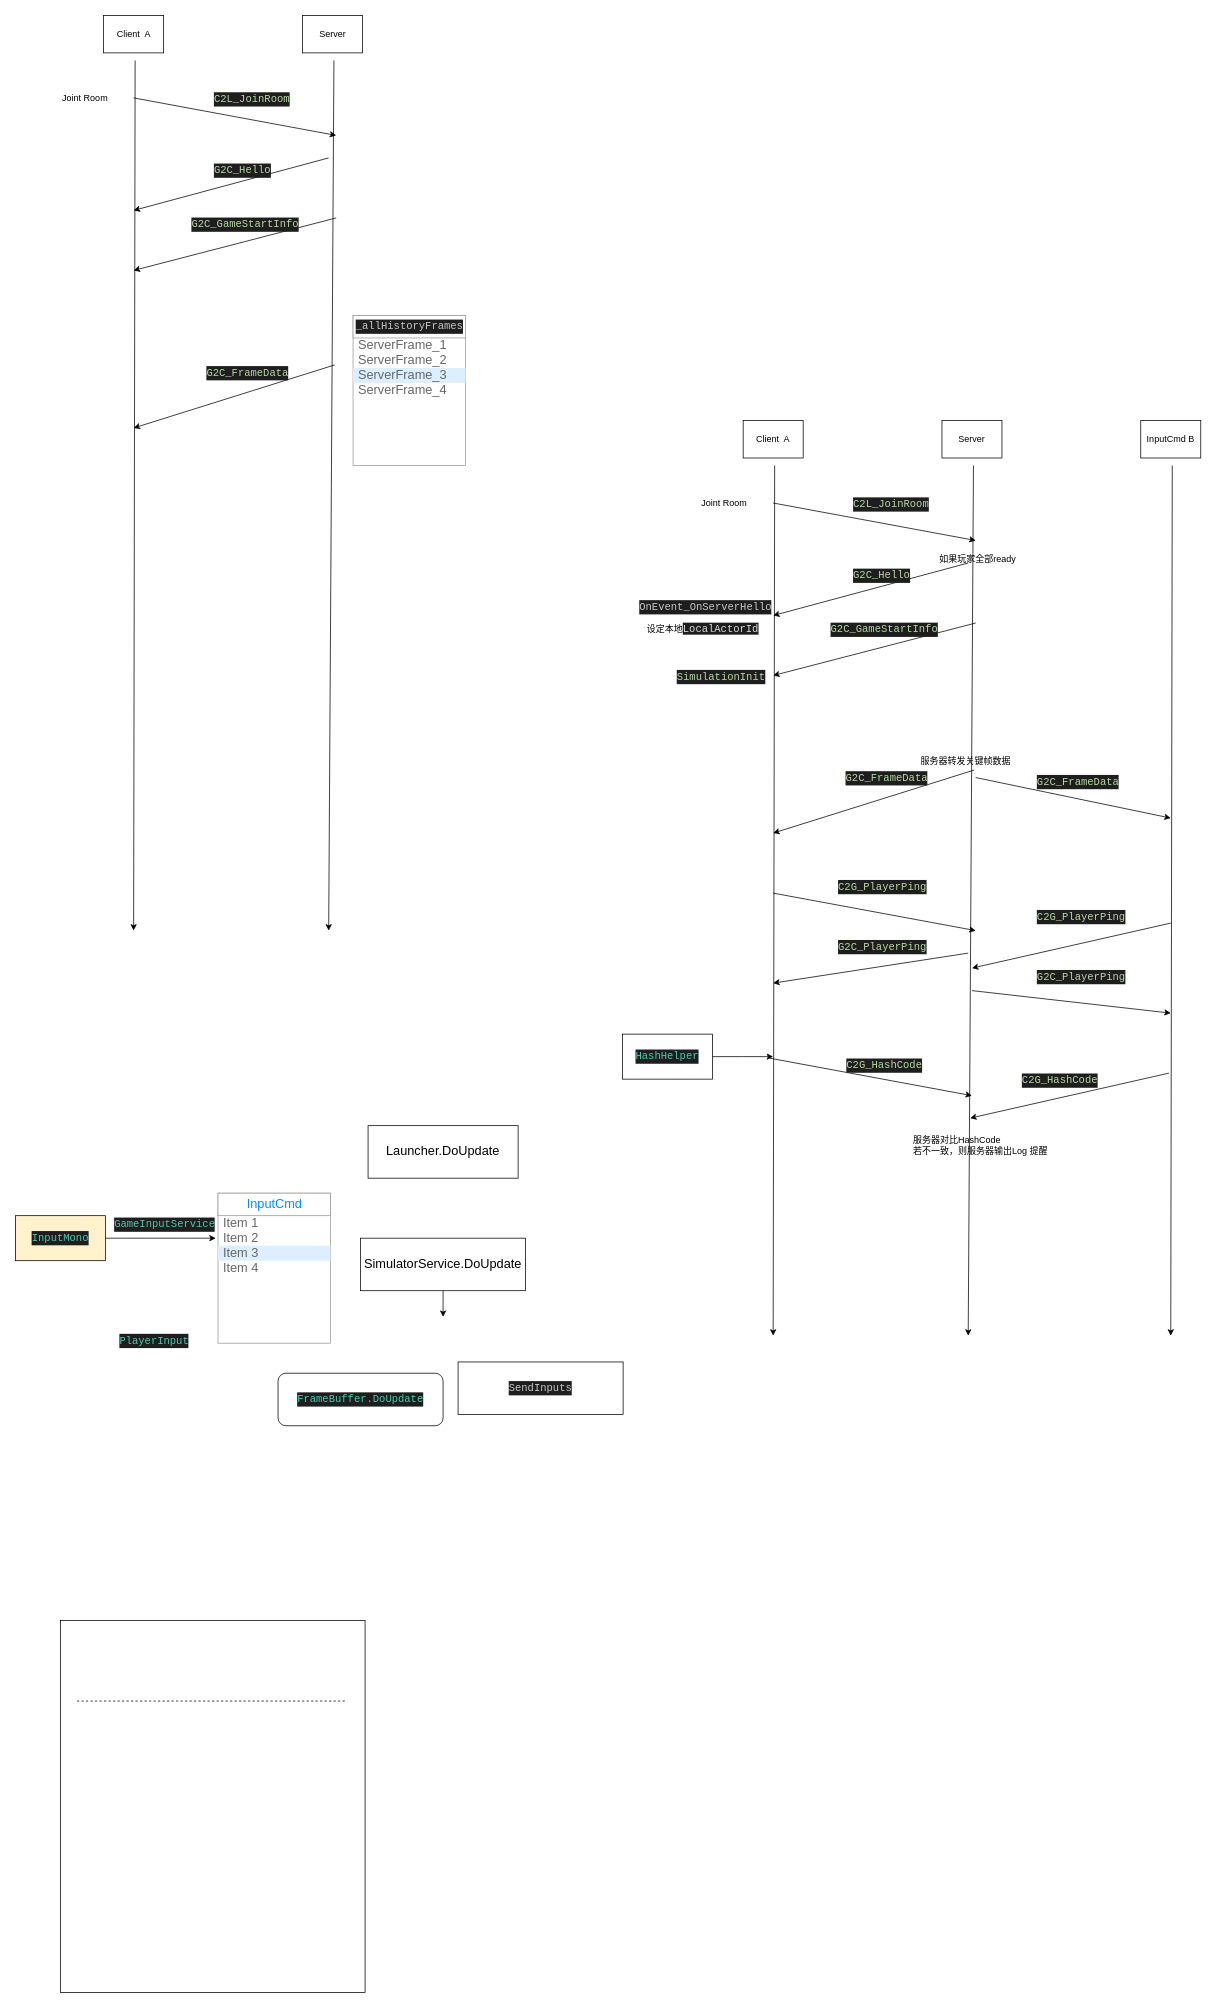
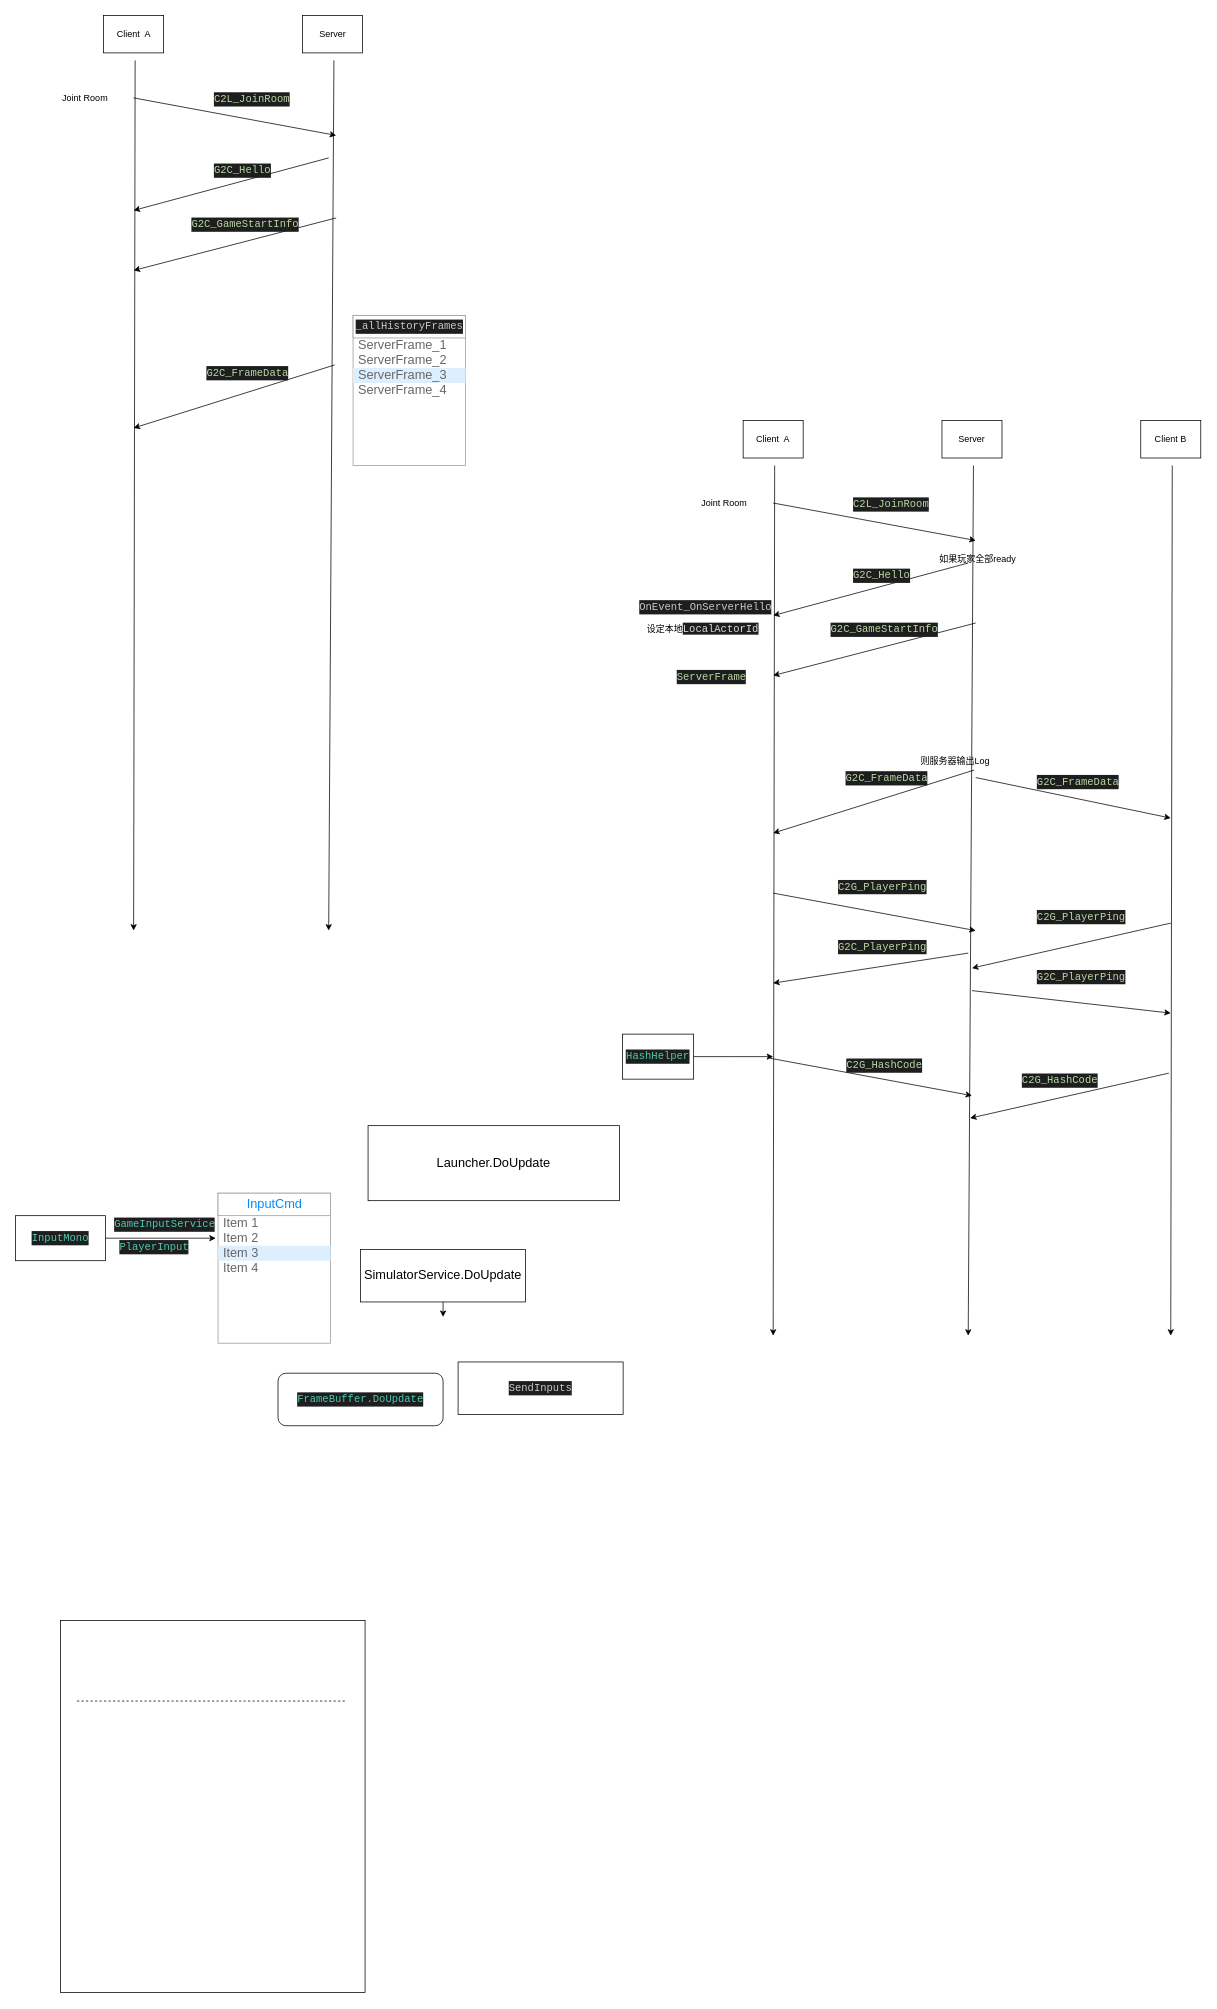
node "InputCmd B": label "InputCmd B" -> "Client B"
node "SimulationInit": label "SimulationInit" -> "ServerFrame"
node "服务器转发关键帧数据": label "服务器转发关键帧数据" -> "则服务器输出Log"
node "HashHelper": size 90x45 -> 71x45
node "服务器对比HashCode 若不一致，则服务器输出Log 提醒": removed
node "Launcher.DoUpdate": size 150x53 -> 251x75
node "InputMono": fillcolor #fff2cc -> #ffffff
node "SimulatorService.DoUpdate": moved (443, 1264) -> (443, 1275)
node "PlayerInput": moved (156, 1339) -> (156, 1245)
